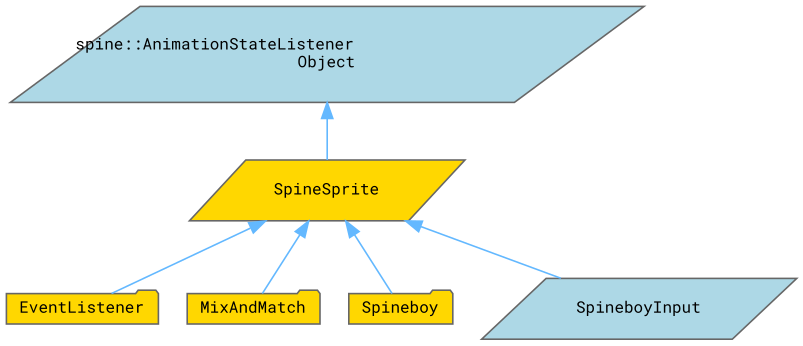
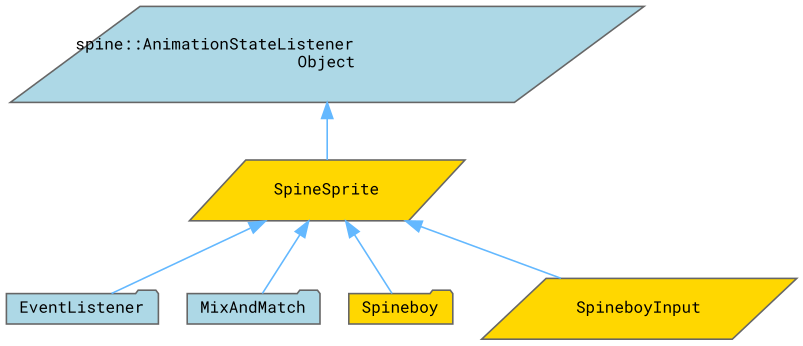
node "EventListener": fillcolor gold -> lightblue
node "MixAndMatch": fillcolor gold -> lightblue
node "SpineboyInput": fillcolor lightblue -> gold
